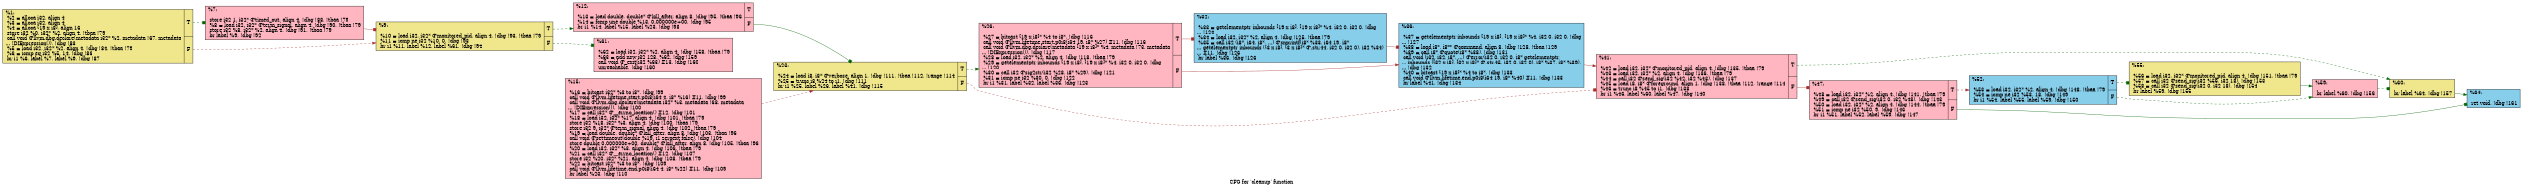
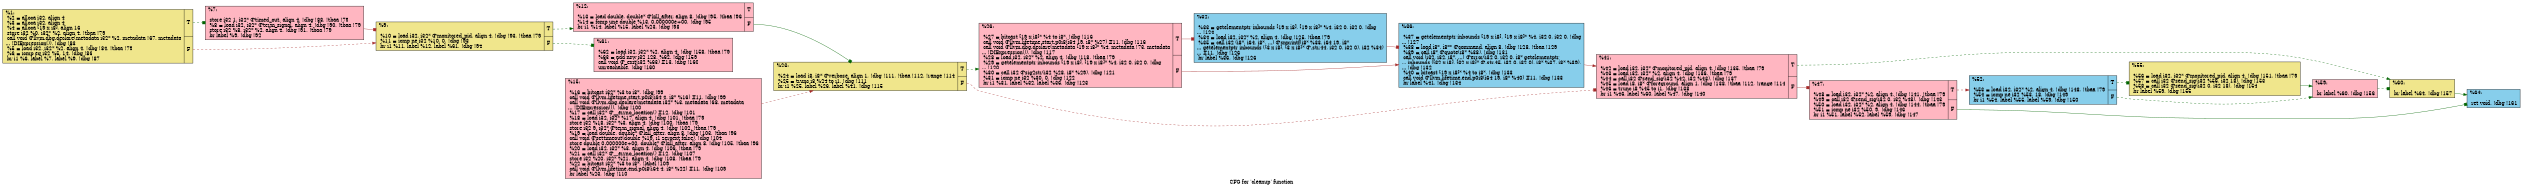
node "%15:": text "%22 = bitcast i32* %3 to i8*, !dbg !109" -> "%22 = bitcast i32* %3 to i8*, !label !109"
